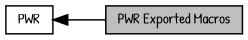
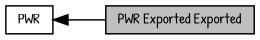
node "PWR Exported Macros": label "PWR Exported Macros" -> "PWR Exported Exported"
